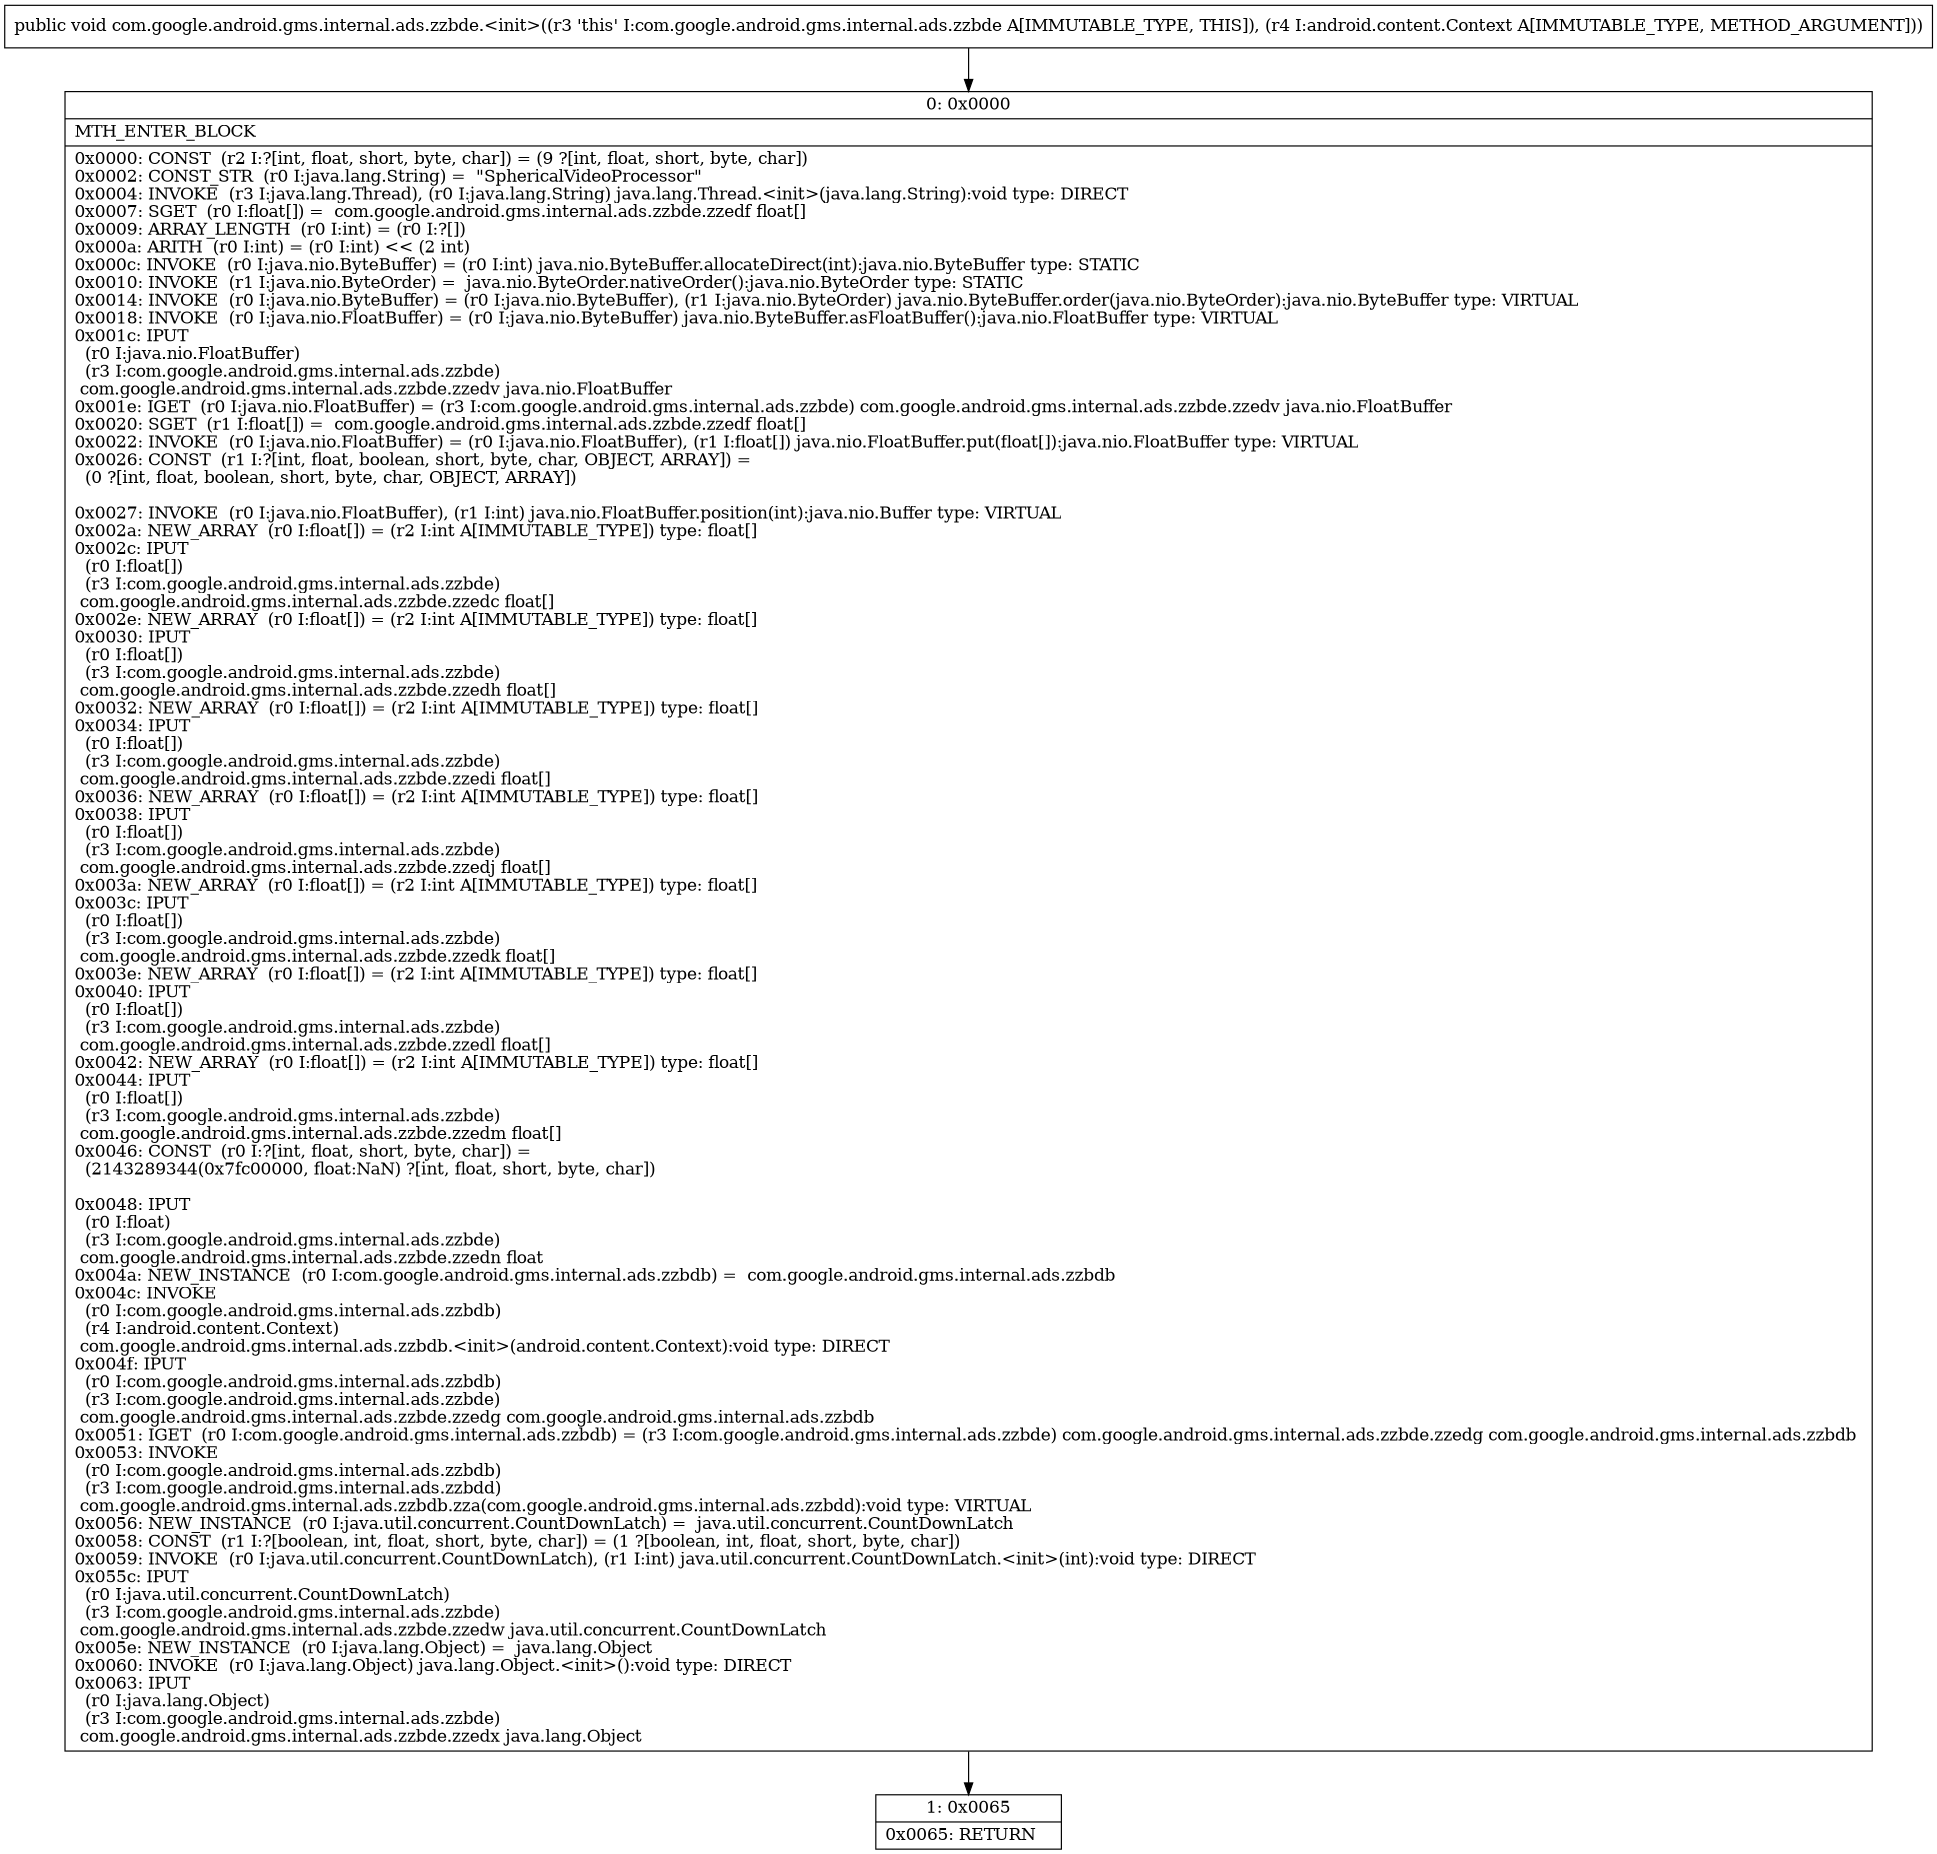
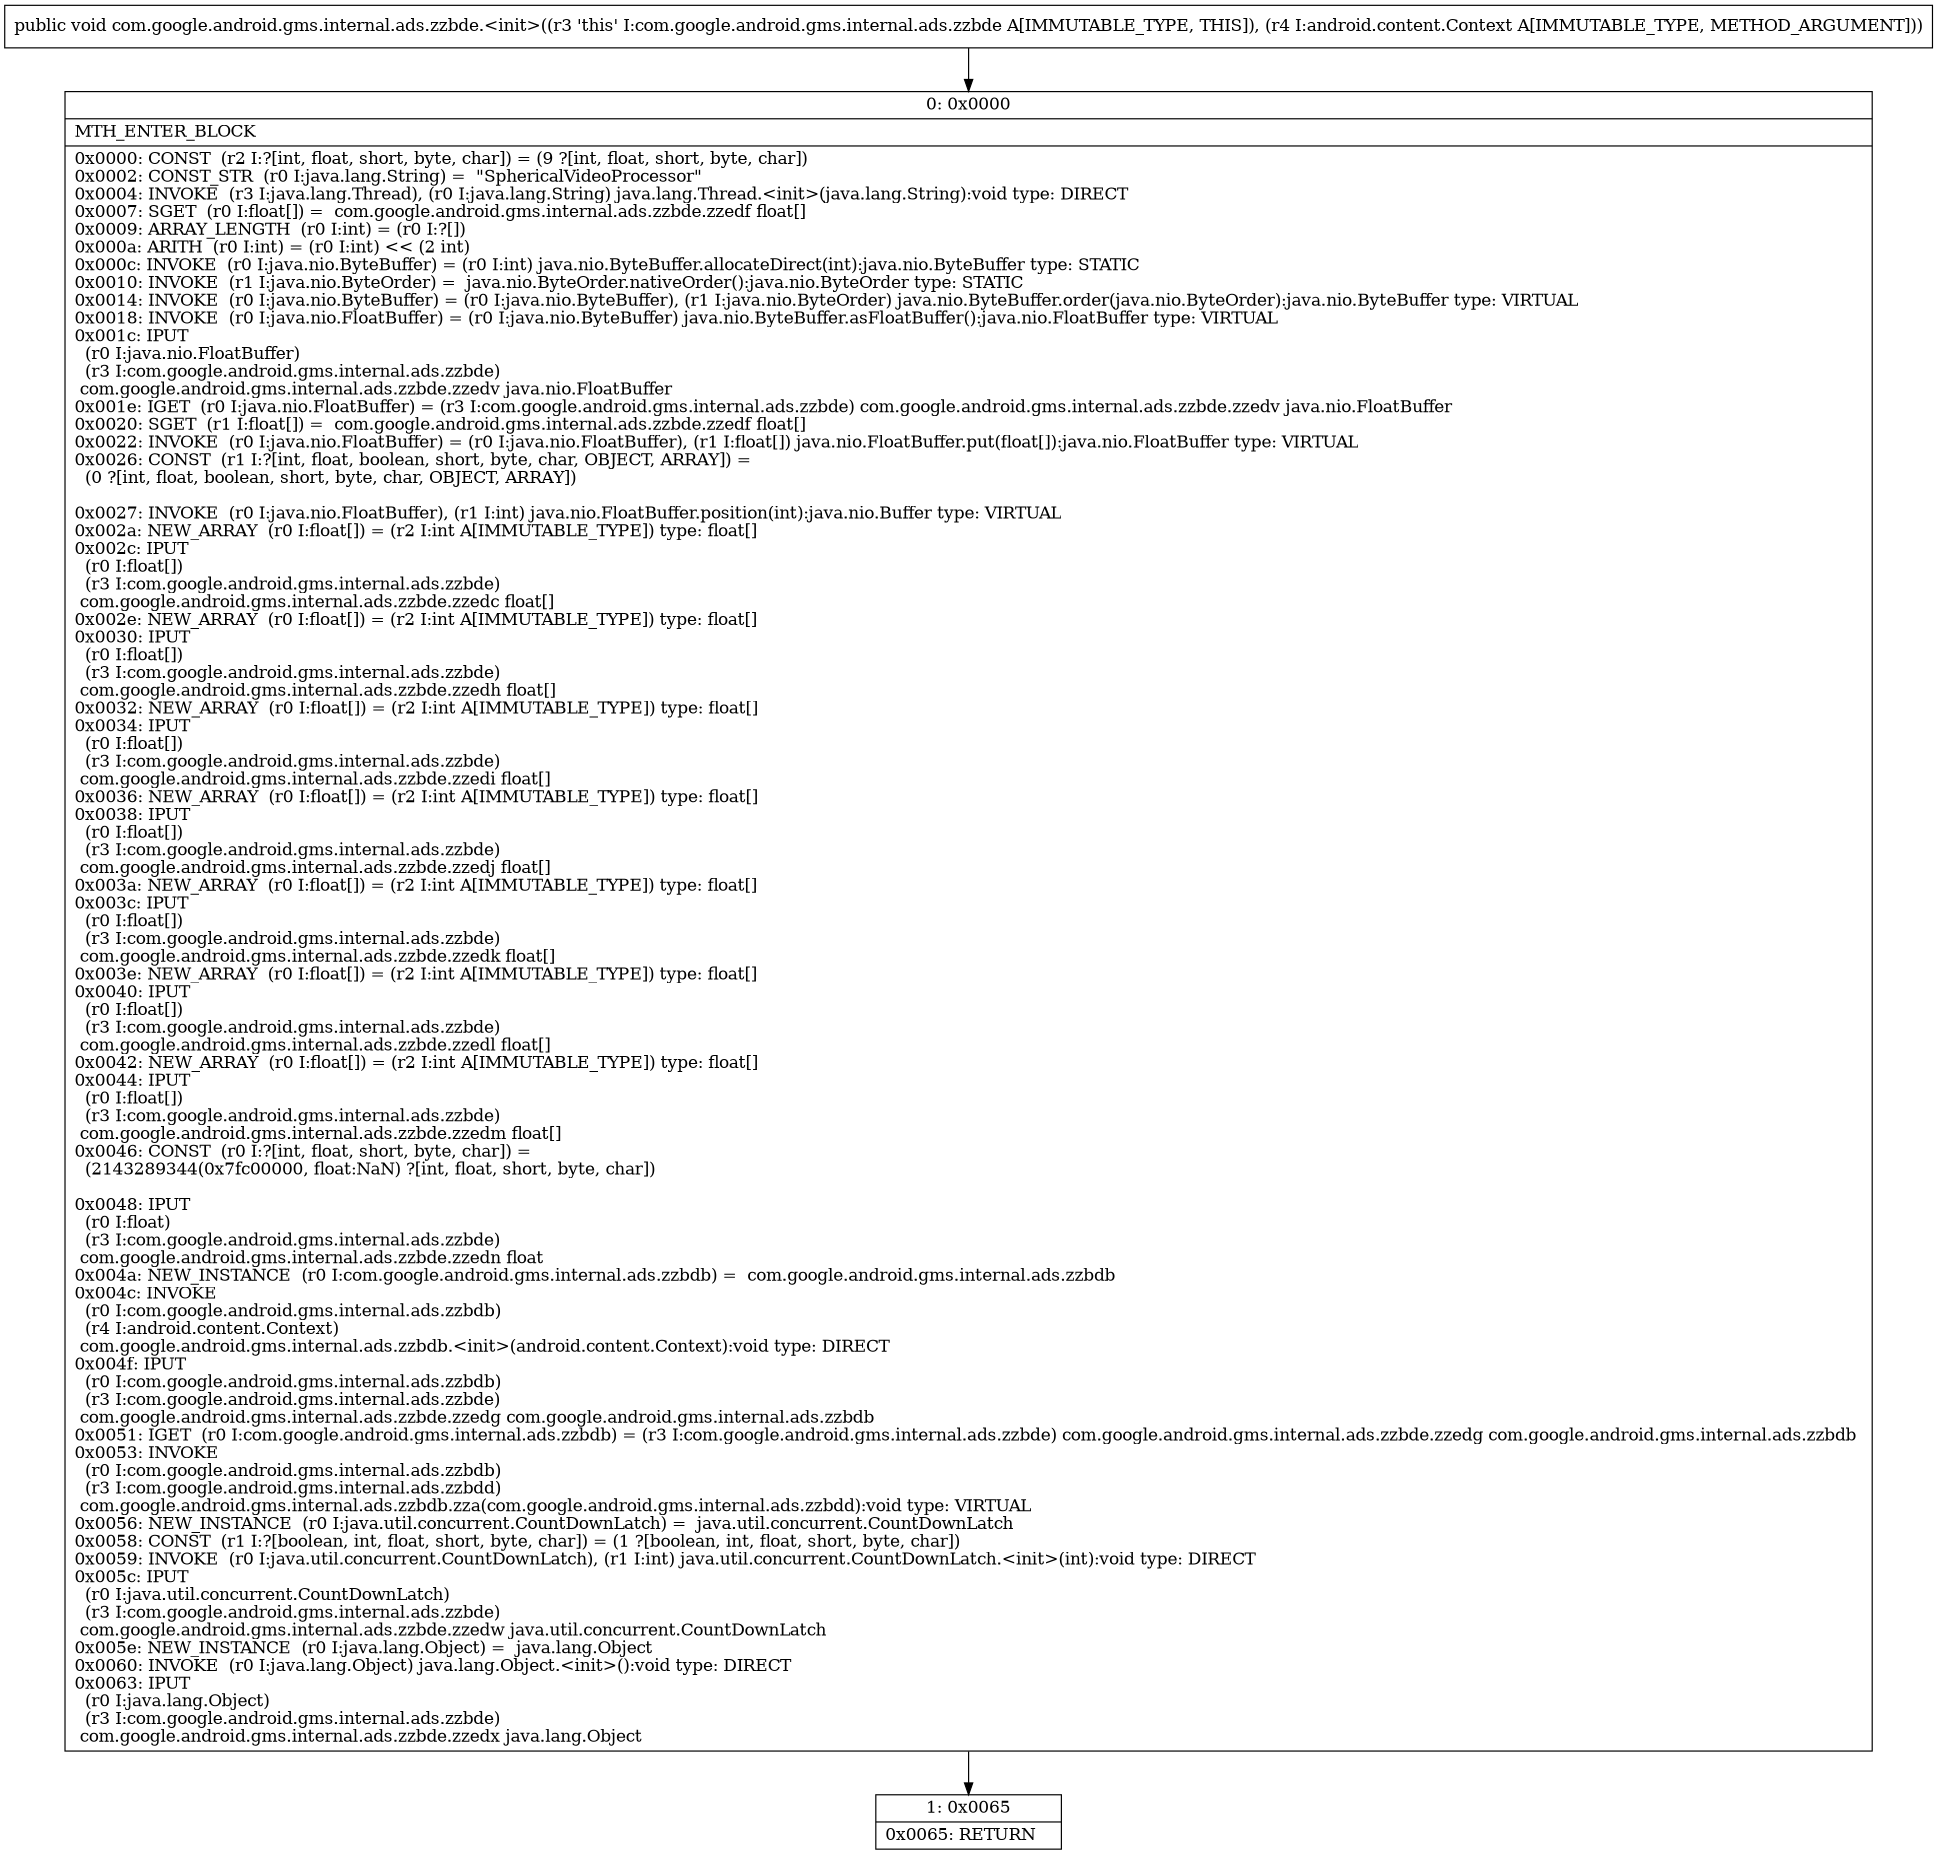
node "0: 0x0000": text "0x055c: IPUT" -> "0x005c: IPUT"
